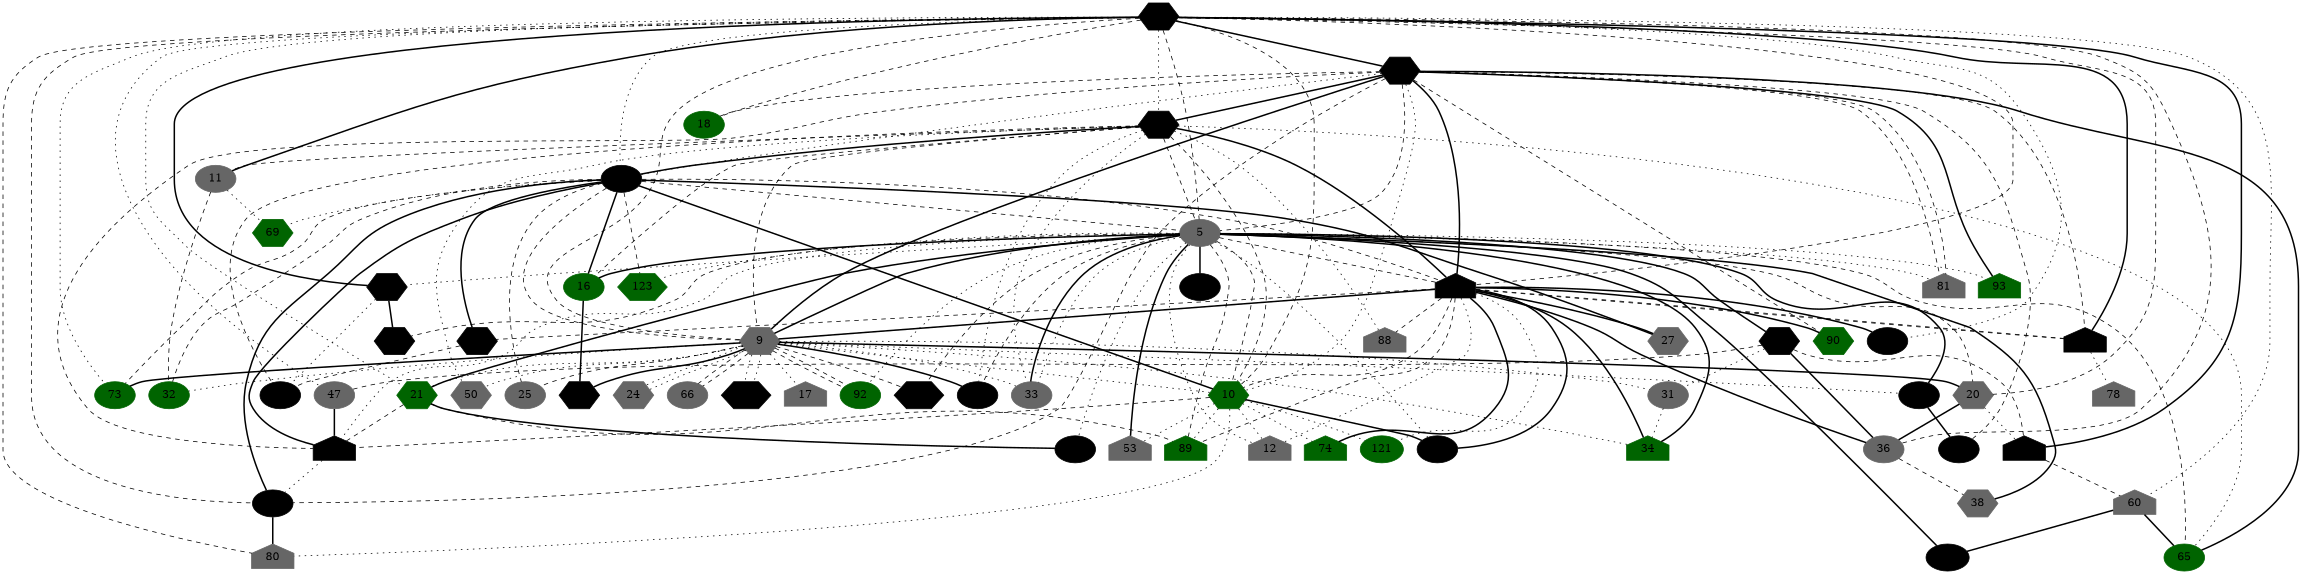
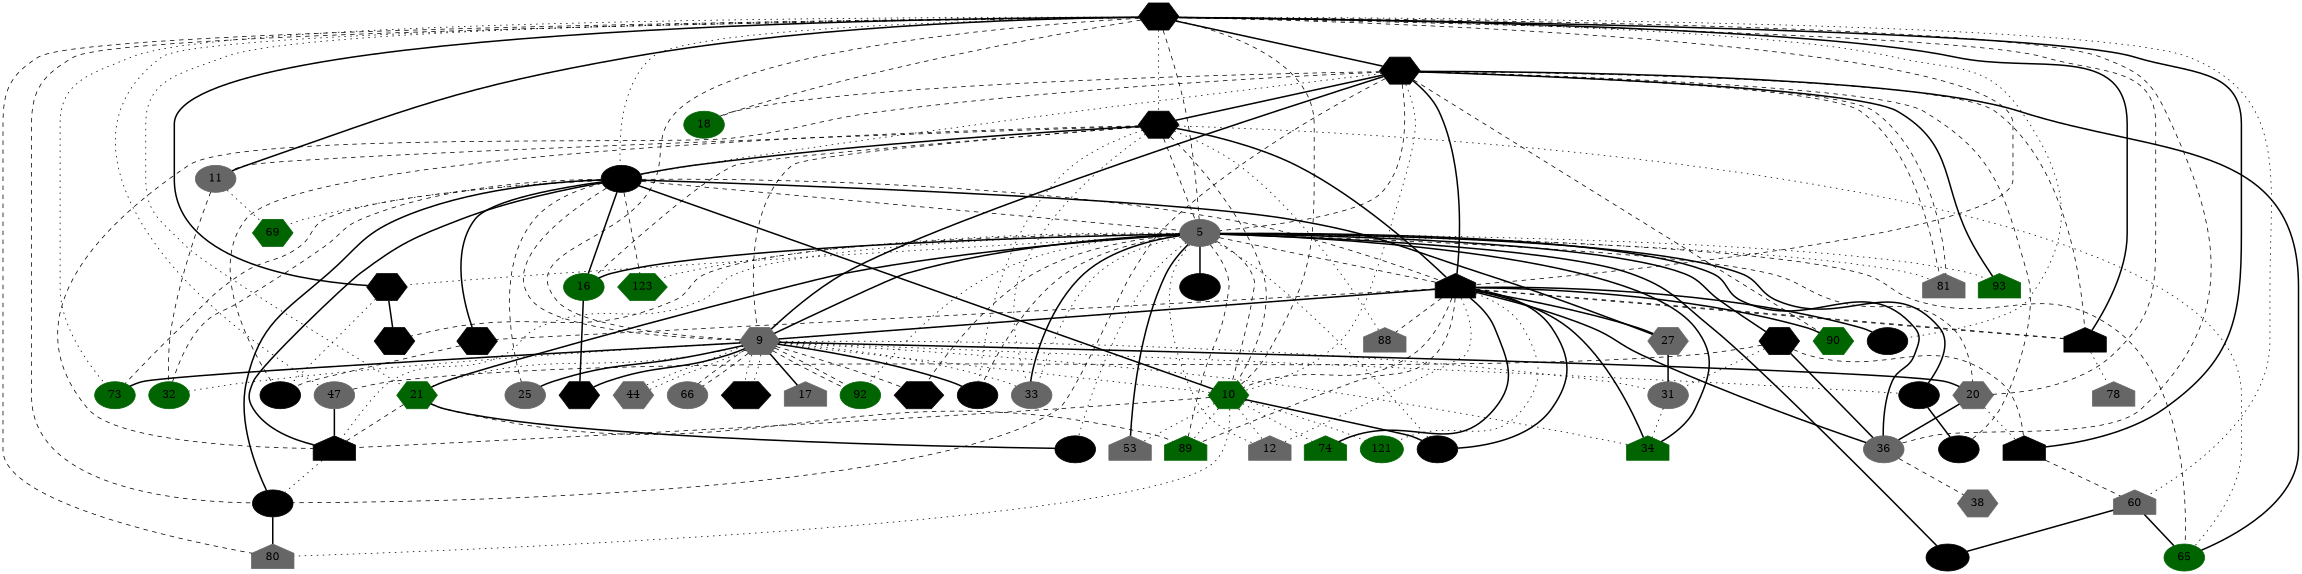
edge "5" -- "38": now "5" -- "36"
edge "9" -- "25": style dashed -> bold
edge "9" -- "17": style dotted -> bold
edge "27" -- "31": added
node "50": removed
node "24": label "24" -> "44"
